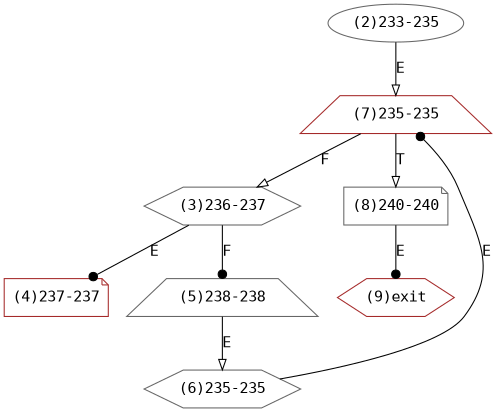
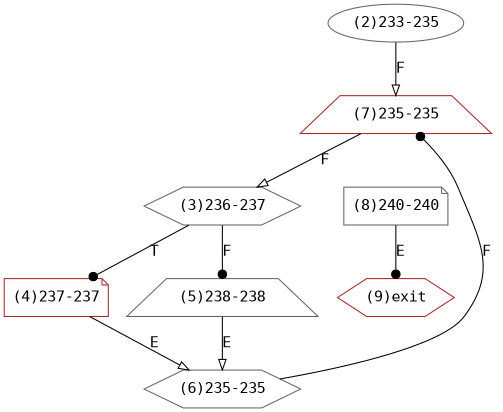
edge "(2)233-235" -> "(7)235-235": label "E" -> "F"
edge "(7)235-235" -> "(8)240-240": removed, label "T"
edge "(3)236-237" -> "(4)237-237": label "E" -> "T"
edge "(6)235-235" -> "(7)235-235": label "E" -> "F"
edge "(4)237-237" -> "(6)235-235": added, label "E"
